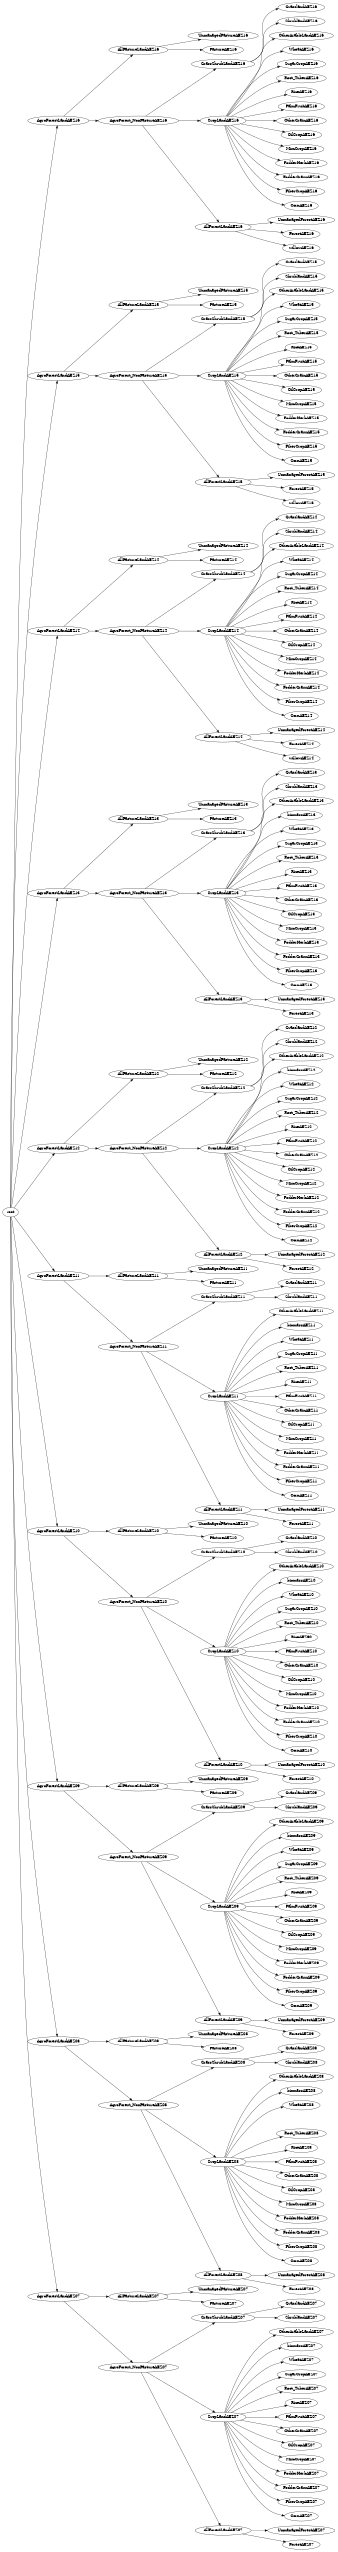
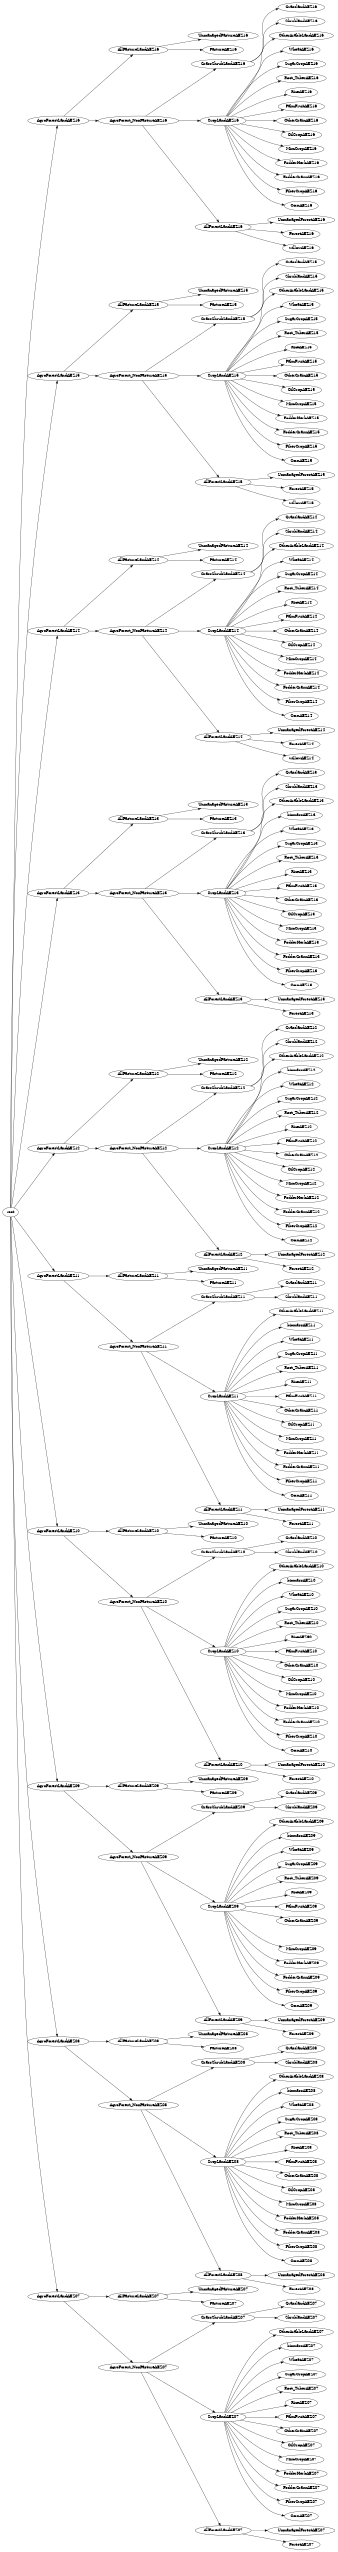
node "OilCropAEZ09": removed
node "SugarCropAEZ08": added
